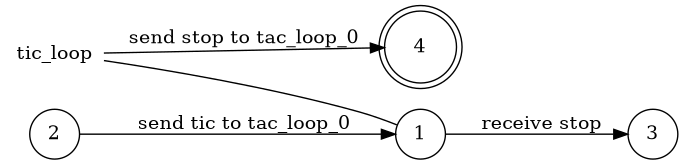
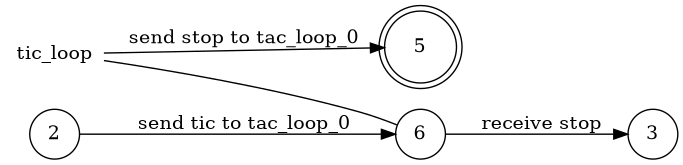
node "4": label "4" -> "5"
node "1": label "1" -> "6"
